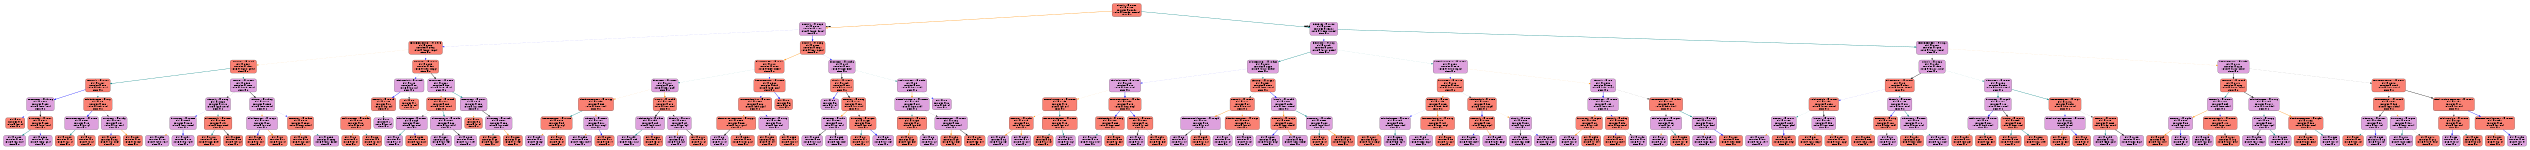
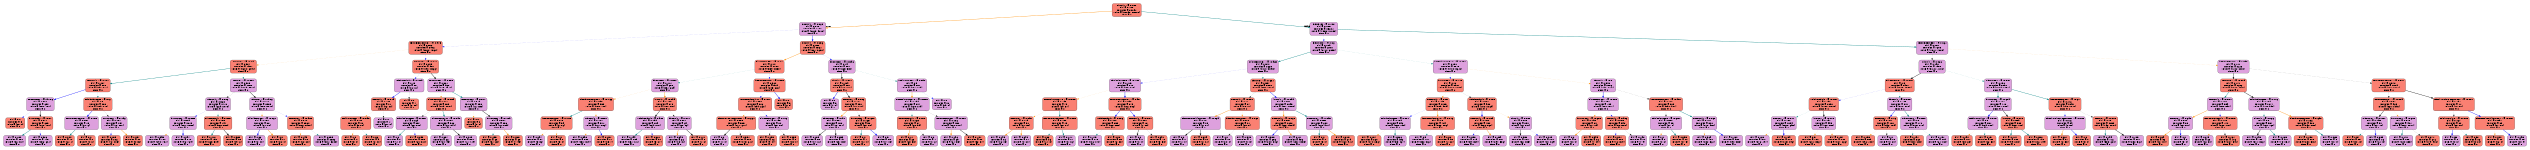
node "gini = 0.26 samples = 8 value = [2, 11] class = 1": fillcolor salmon -> plum
node "gini = 0.496 samples = 68 value = [64, 53] class = 0": fillcolor salmon -> plum
node "gini = 0.461 samples = 330 value = [191, 338] class = 1": fillcolor salmon -> plum
node "gini = 0.306 samples = 400 value = [116, 499] resp = 1": label "gini = 0.306 samples = 400 value = [116, 499] resp = 1" -> "gini = 0.306 samples = 400 value = [116, 499] class = 1"
node "gini = 0.285 admission = 16 value = [24, 5] class = 0": label "gini = 0.285 admission = 16 value = [24, 5] class = 0" -> "gini = 0.285 samples = 16 value = [24, 5] class = 0"
